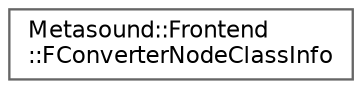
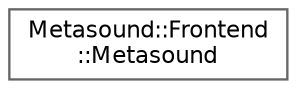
node "Metasound::Frontend ::FConverterNodeClassInfo": label "Metasound::Frontend ::FConverterNodeClassInfo" -> "Metasound::Frontend ::Metasound"
